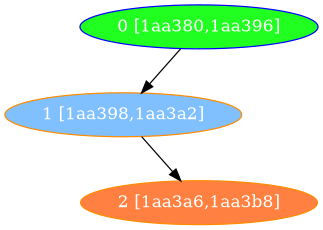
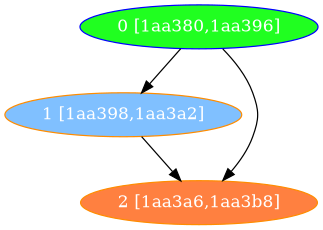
edge "0 [1aa380,1aa396]" -> "2 [1aa3a6,1aa3b8]": added
